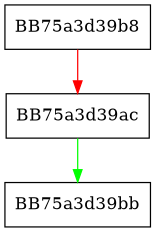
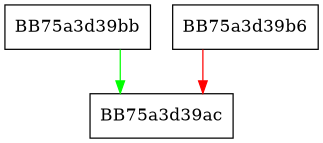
node "BB75a3d39b8": label "BB75a3d39b8" -> "BB75a3d39b6"
edge "BB75a3d39ac" -> "BB75a3d39bb": reversed
